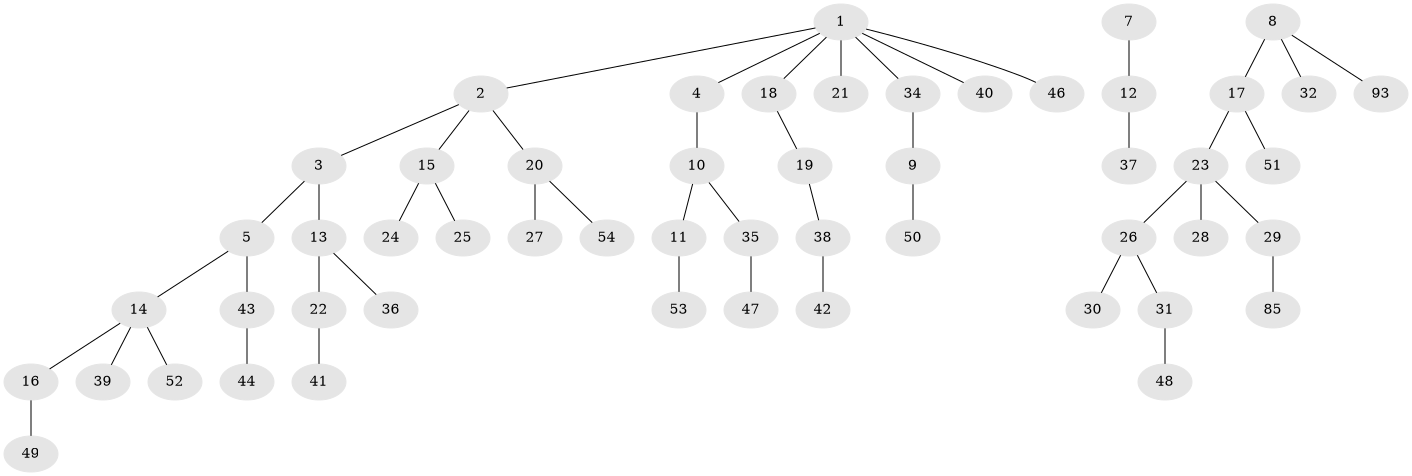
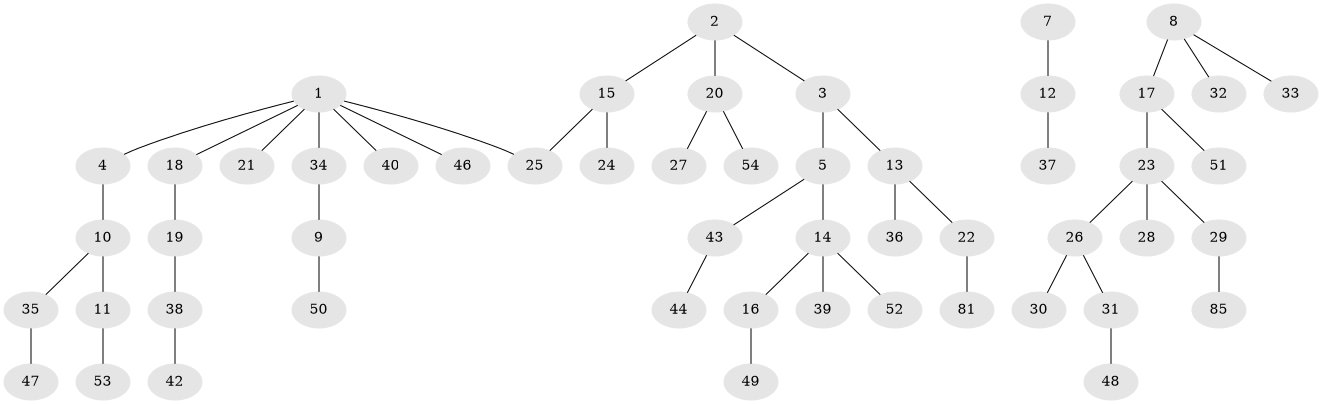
edge "1" -- "2": now "1" -- "25"
node "93": label "93" -> "33"
node "41": label "41" -> "81"
